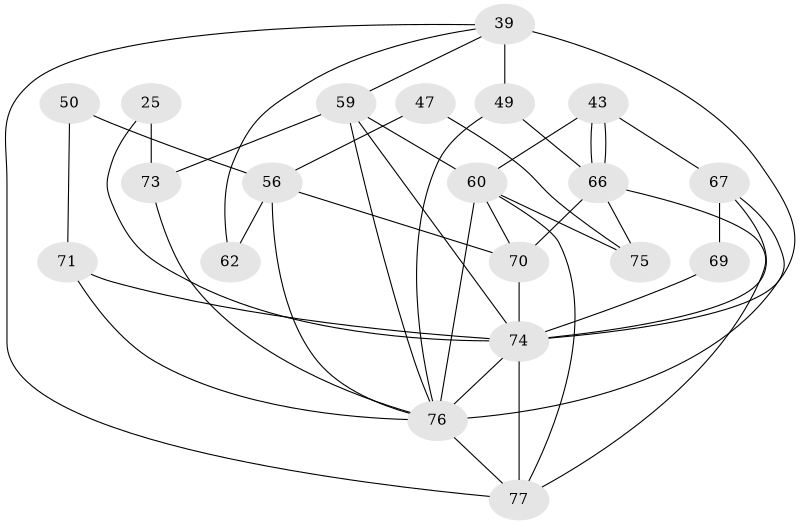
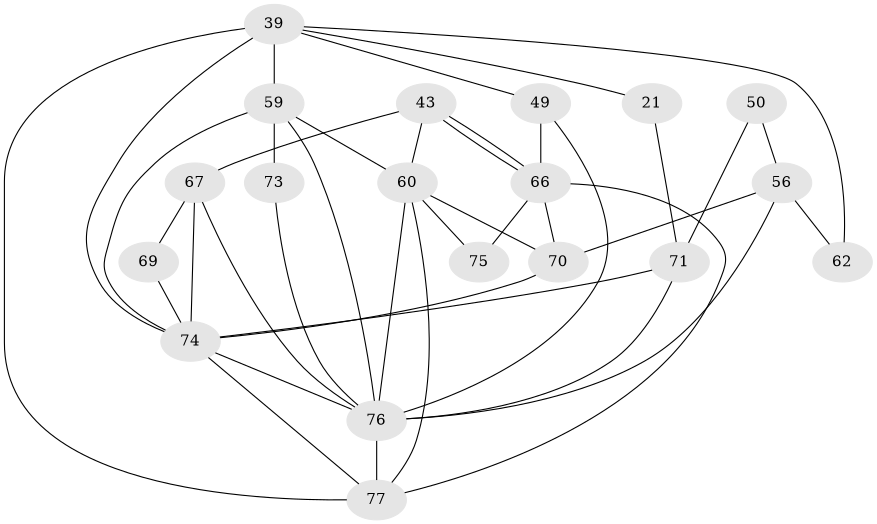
node "25": removed
node "47": removed
node "21": added
